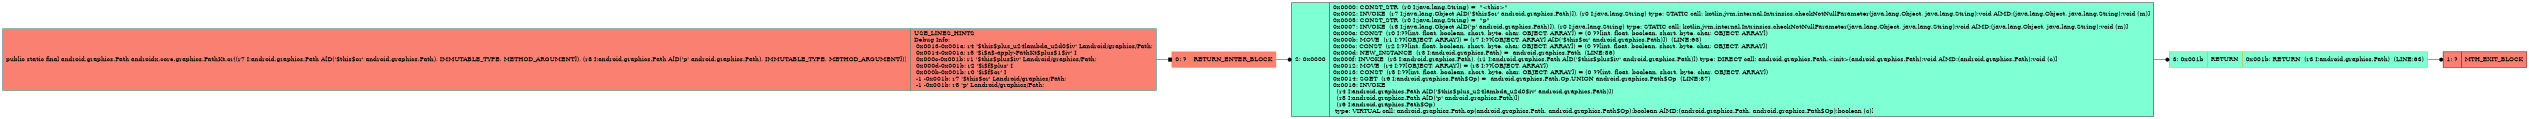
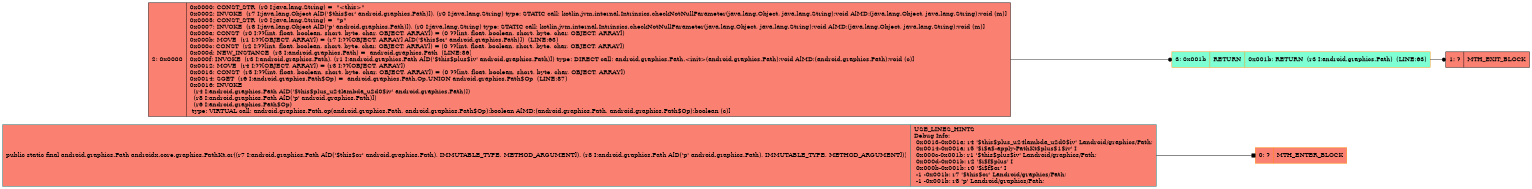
node "0: ?": text "RETURN_ENTER_BLOCK" -> "MTH_ENTER_BLOCK"
edge "0: ?" -> "2: 0x0000": removed
node "2: 0x0000": fillcolor aquamarine -> salmon
